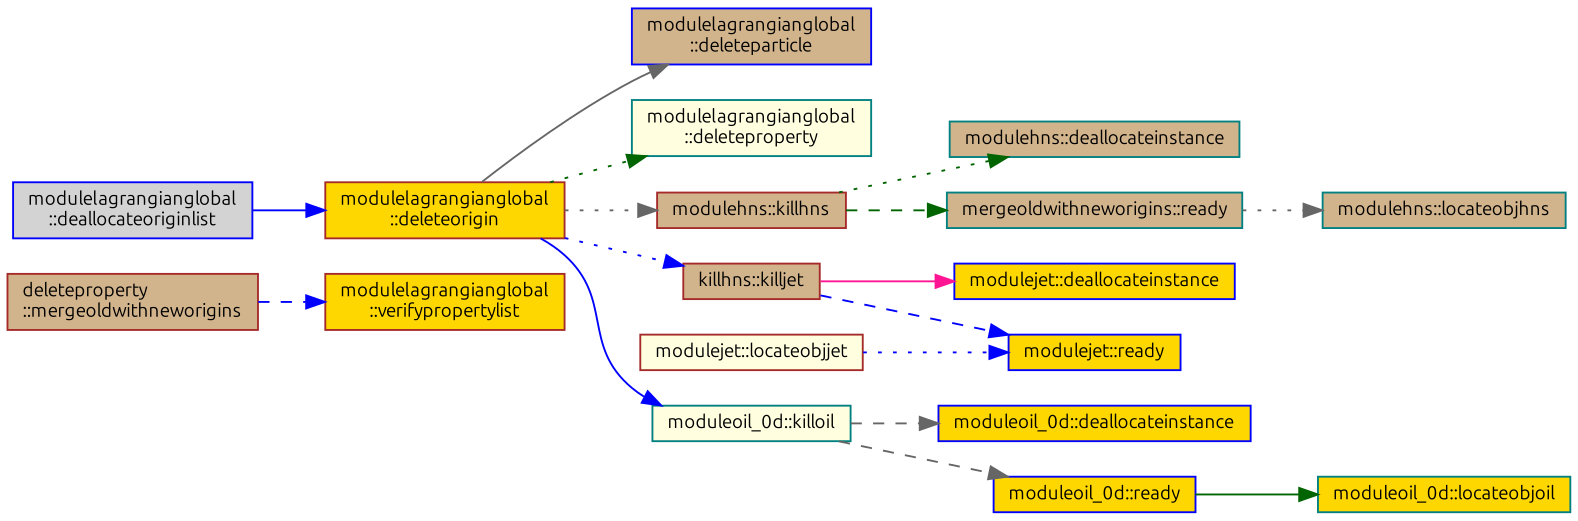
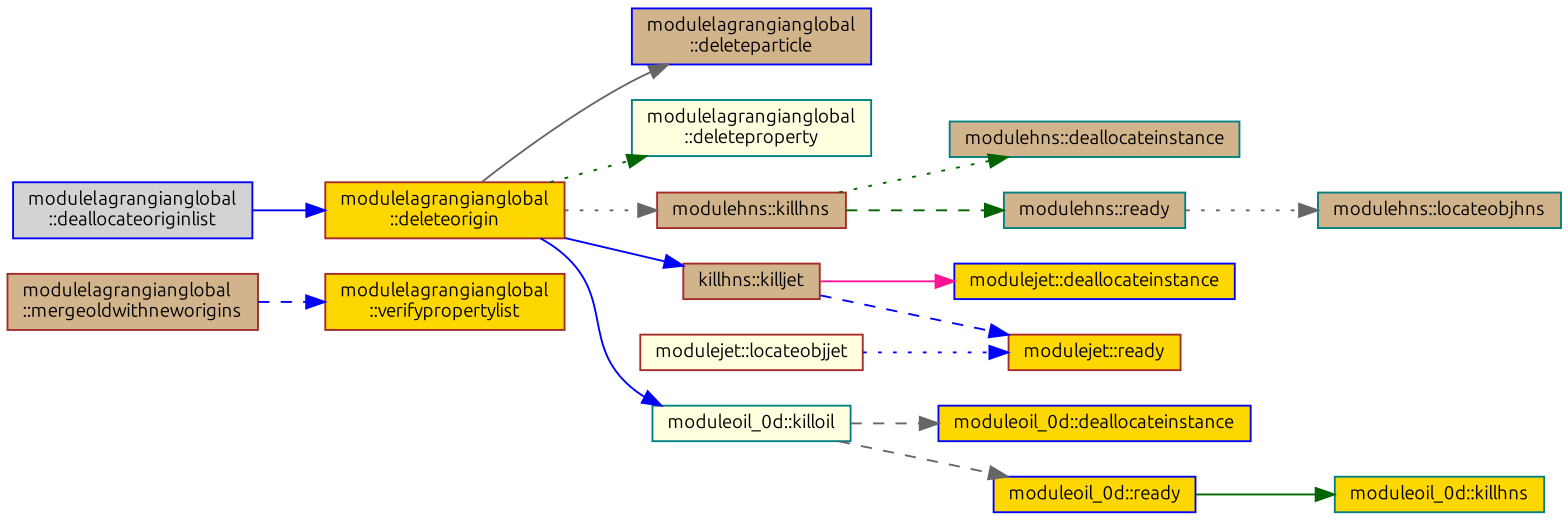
node "mergeoldwithneworigins::ready": label "mergeoldwithneworigins::ready" -> "modulehns::ready"
edge "modulelagrangianglobal ::deleteorigin" -> "killhns::killjet": style dotted -> solid
node "deleteproperty ::mergeoldwithneworigins": label "deleteproperty ::mergeoldwithneworigins" -> "modulelagrangianglobal ::mergeoldwithneworigins"
node "modulejet::ready": color blue -> brown
node "moduleoil_0d::locateobjoil": label "moduleoil_0d::locateobjoil" -> "moduleoil_0d::killhns"
